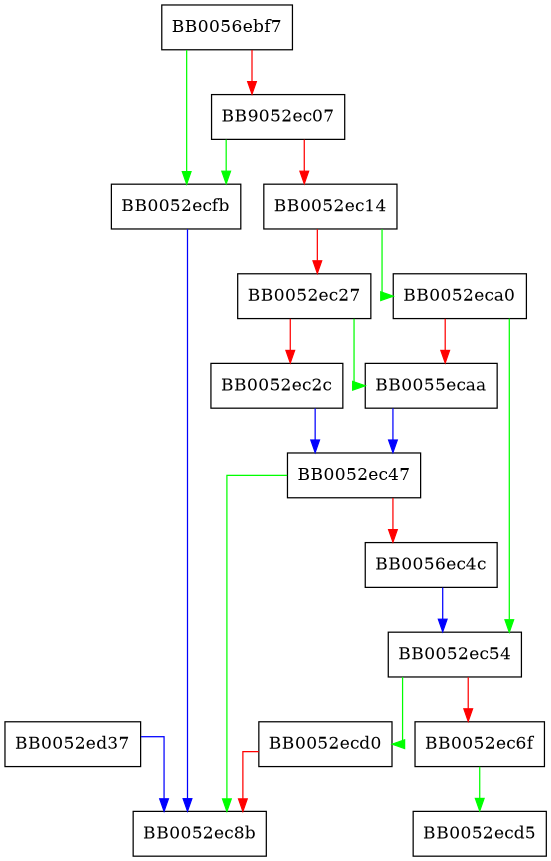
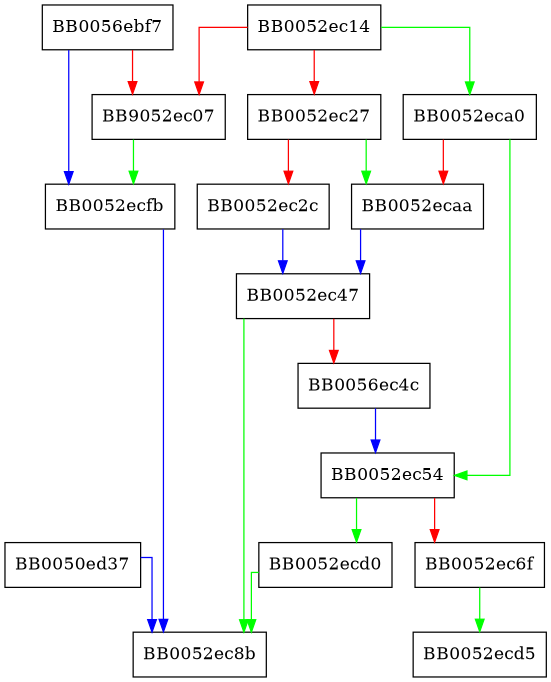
edge "BB0056ebf7" -> "BB0052ecfb": color green -> blue
edge "BB9052ec07" -> "BB0052ec14": reversed
node "BB0055ecaa": label "BB0055ecaa" -> "BB0052ecaa"
node "BB0052ed37": label "BB0052ed37" -> "BB0050ed37"
edge "BB0052ecd0" -> "BB0052ec8b": color red -> green
